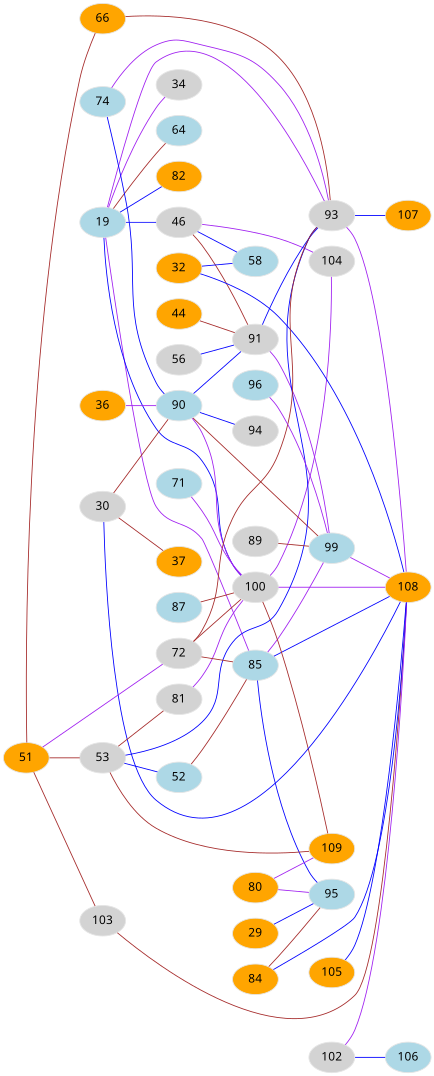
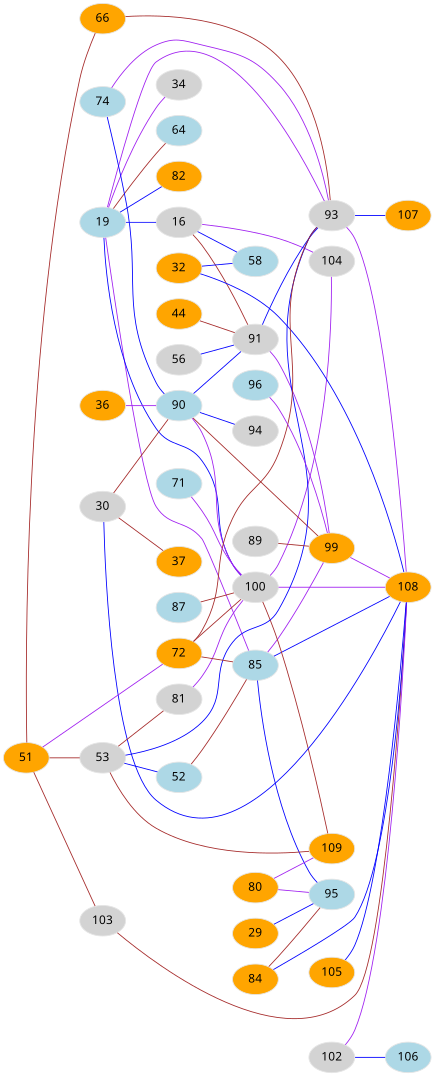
node "46": label "46" -> "16"
node "99": fillcolor lightblue -> orange
node "72": fillcolor lightgrey -> orange
